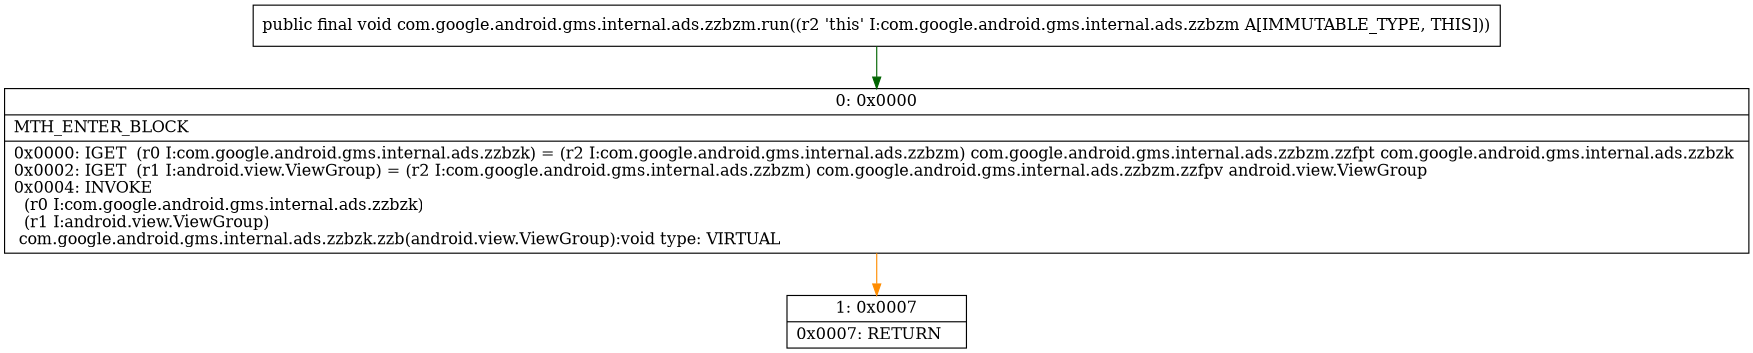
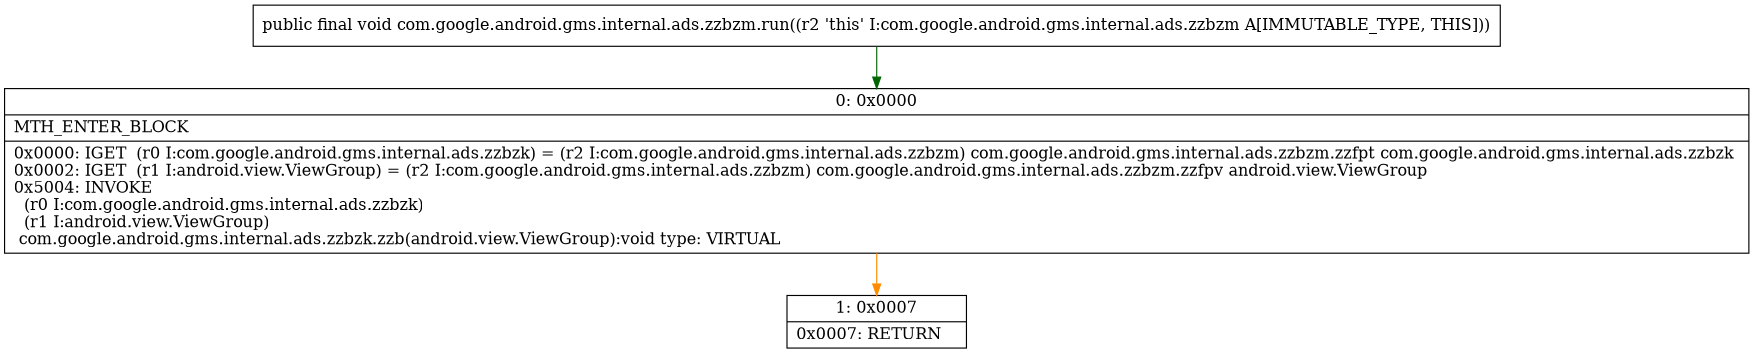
node "0: 0x0000": text "0x0004: INVOKE" -> "0x5004: INVOKE"
